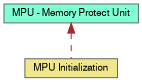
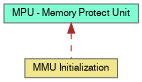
node "MPU Initialization": label "MPU Initialization" -> "MMU Initialization"
